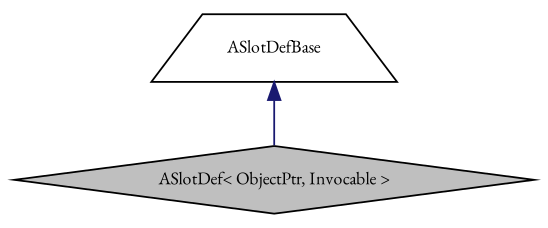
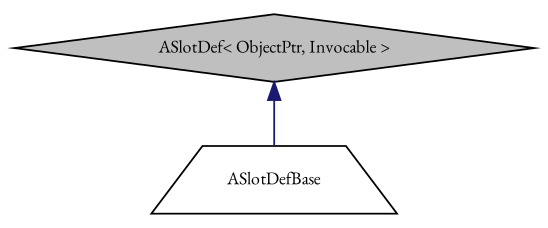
edge "ASlotDef< ObjectPtr, Invocable >" -> "ASlotDefBase": reversed
